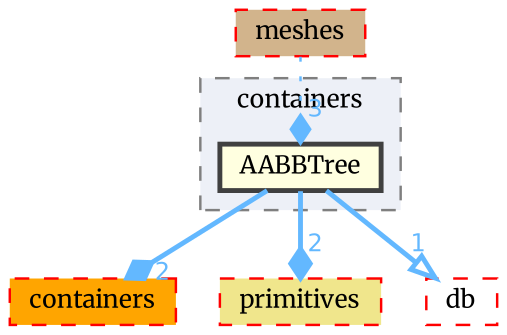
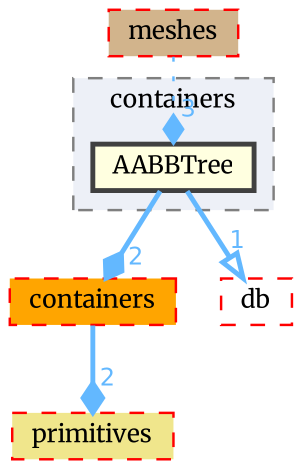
edge "AABBTree" -> "primitives": now "containers" -> "primitives"
